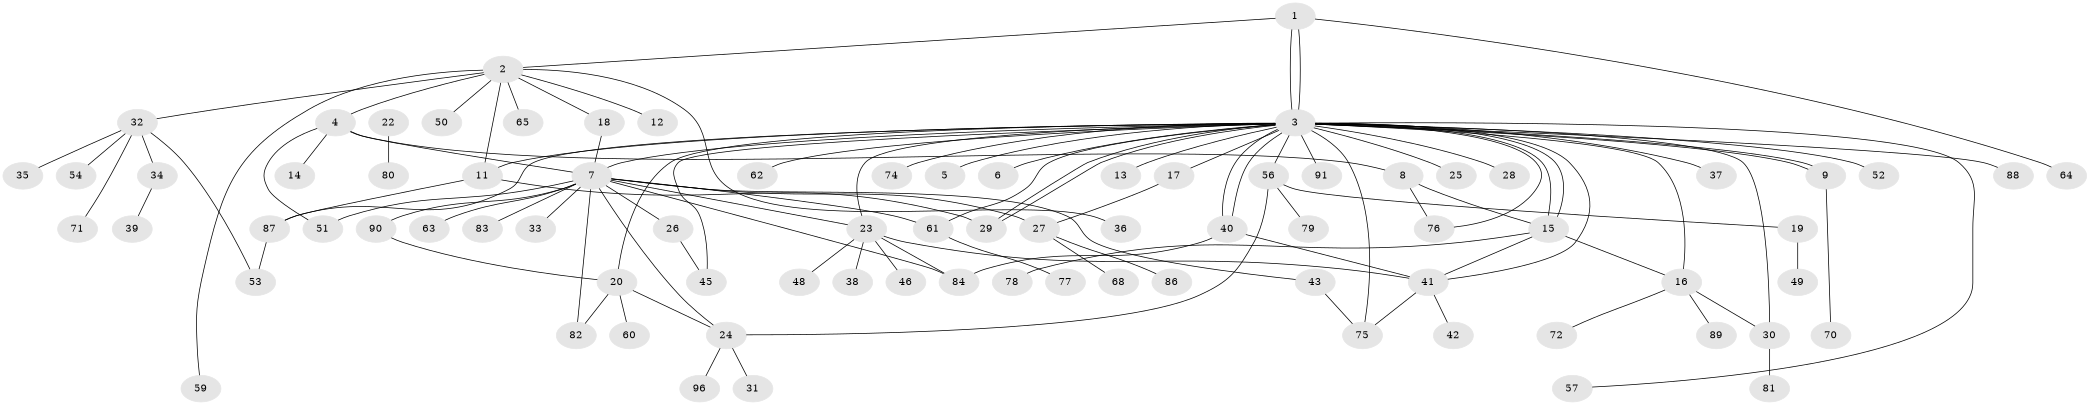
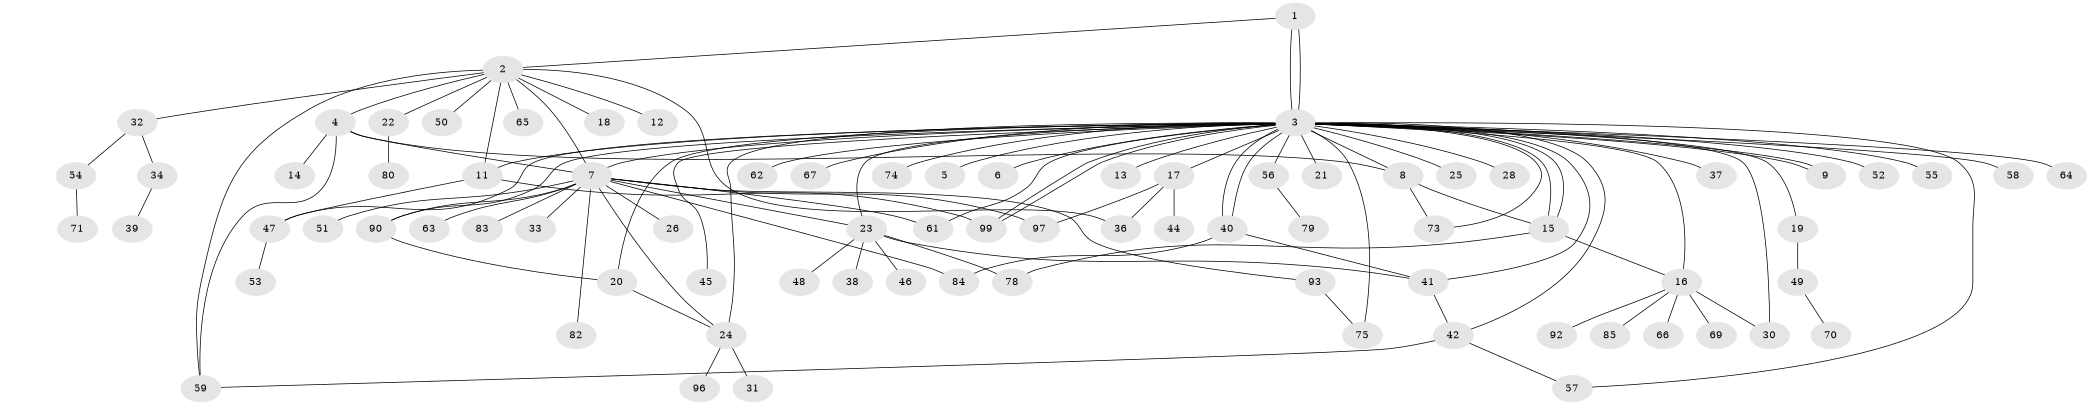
edge "1" -- "64": now "3" -- "64"
edge "2" -- "22": added
edge "18" -- "7": now "2" -- "7"
edge "3" -- "8": added
edge "3" -- "42": added
edge "3" -- "90": added
edge "4" -- "51": now "4" -- "59"
node "35": removed
node "67": added
node "91": label "91" -> "21"
node "55": added
node "88": label "88" -> "58"
edge "32" -- "71": now "54" -- "71"
edge "32" -- "53": removed
edge "17" -- "36": added
edge "56" -- "19": now "3" -- "19"
node "87": label "87" -> "47"
node "29": label "29" -> "99"
node "27": label "27" -> "97"
node "44": added
node "76": label "76" -> "73"
edge "26" -- "45": removed
edge "23" -- "84": now "23" -- "78"
edge "15" -- "41": removed
edge "9" -- "70": now "49" -- "70"
node "77": removed
node "68": removed
node "86": removed
node "43": label "43" -> "93"
edge "20" -- "82": removed
edge "41" -- "75": removed
edge "56" -- "24": now "3" -- "24"
node "60": removed
node "72": label "72" -> "92"
node "85": added
node "66": added
node "89": label "89" -> "69"
edge "42" -- "57": added
edge "42" -- "59": added
node "81": removed
